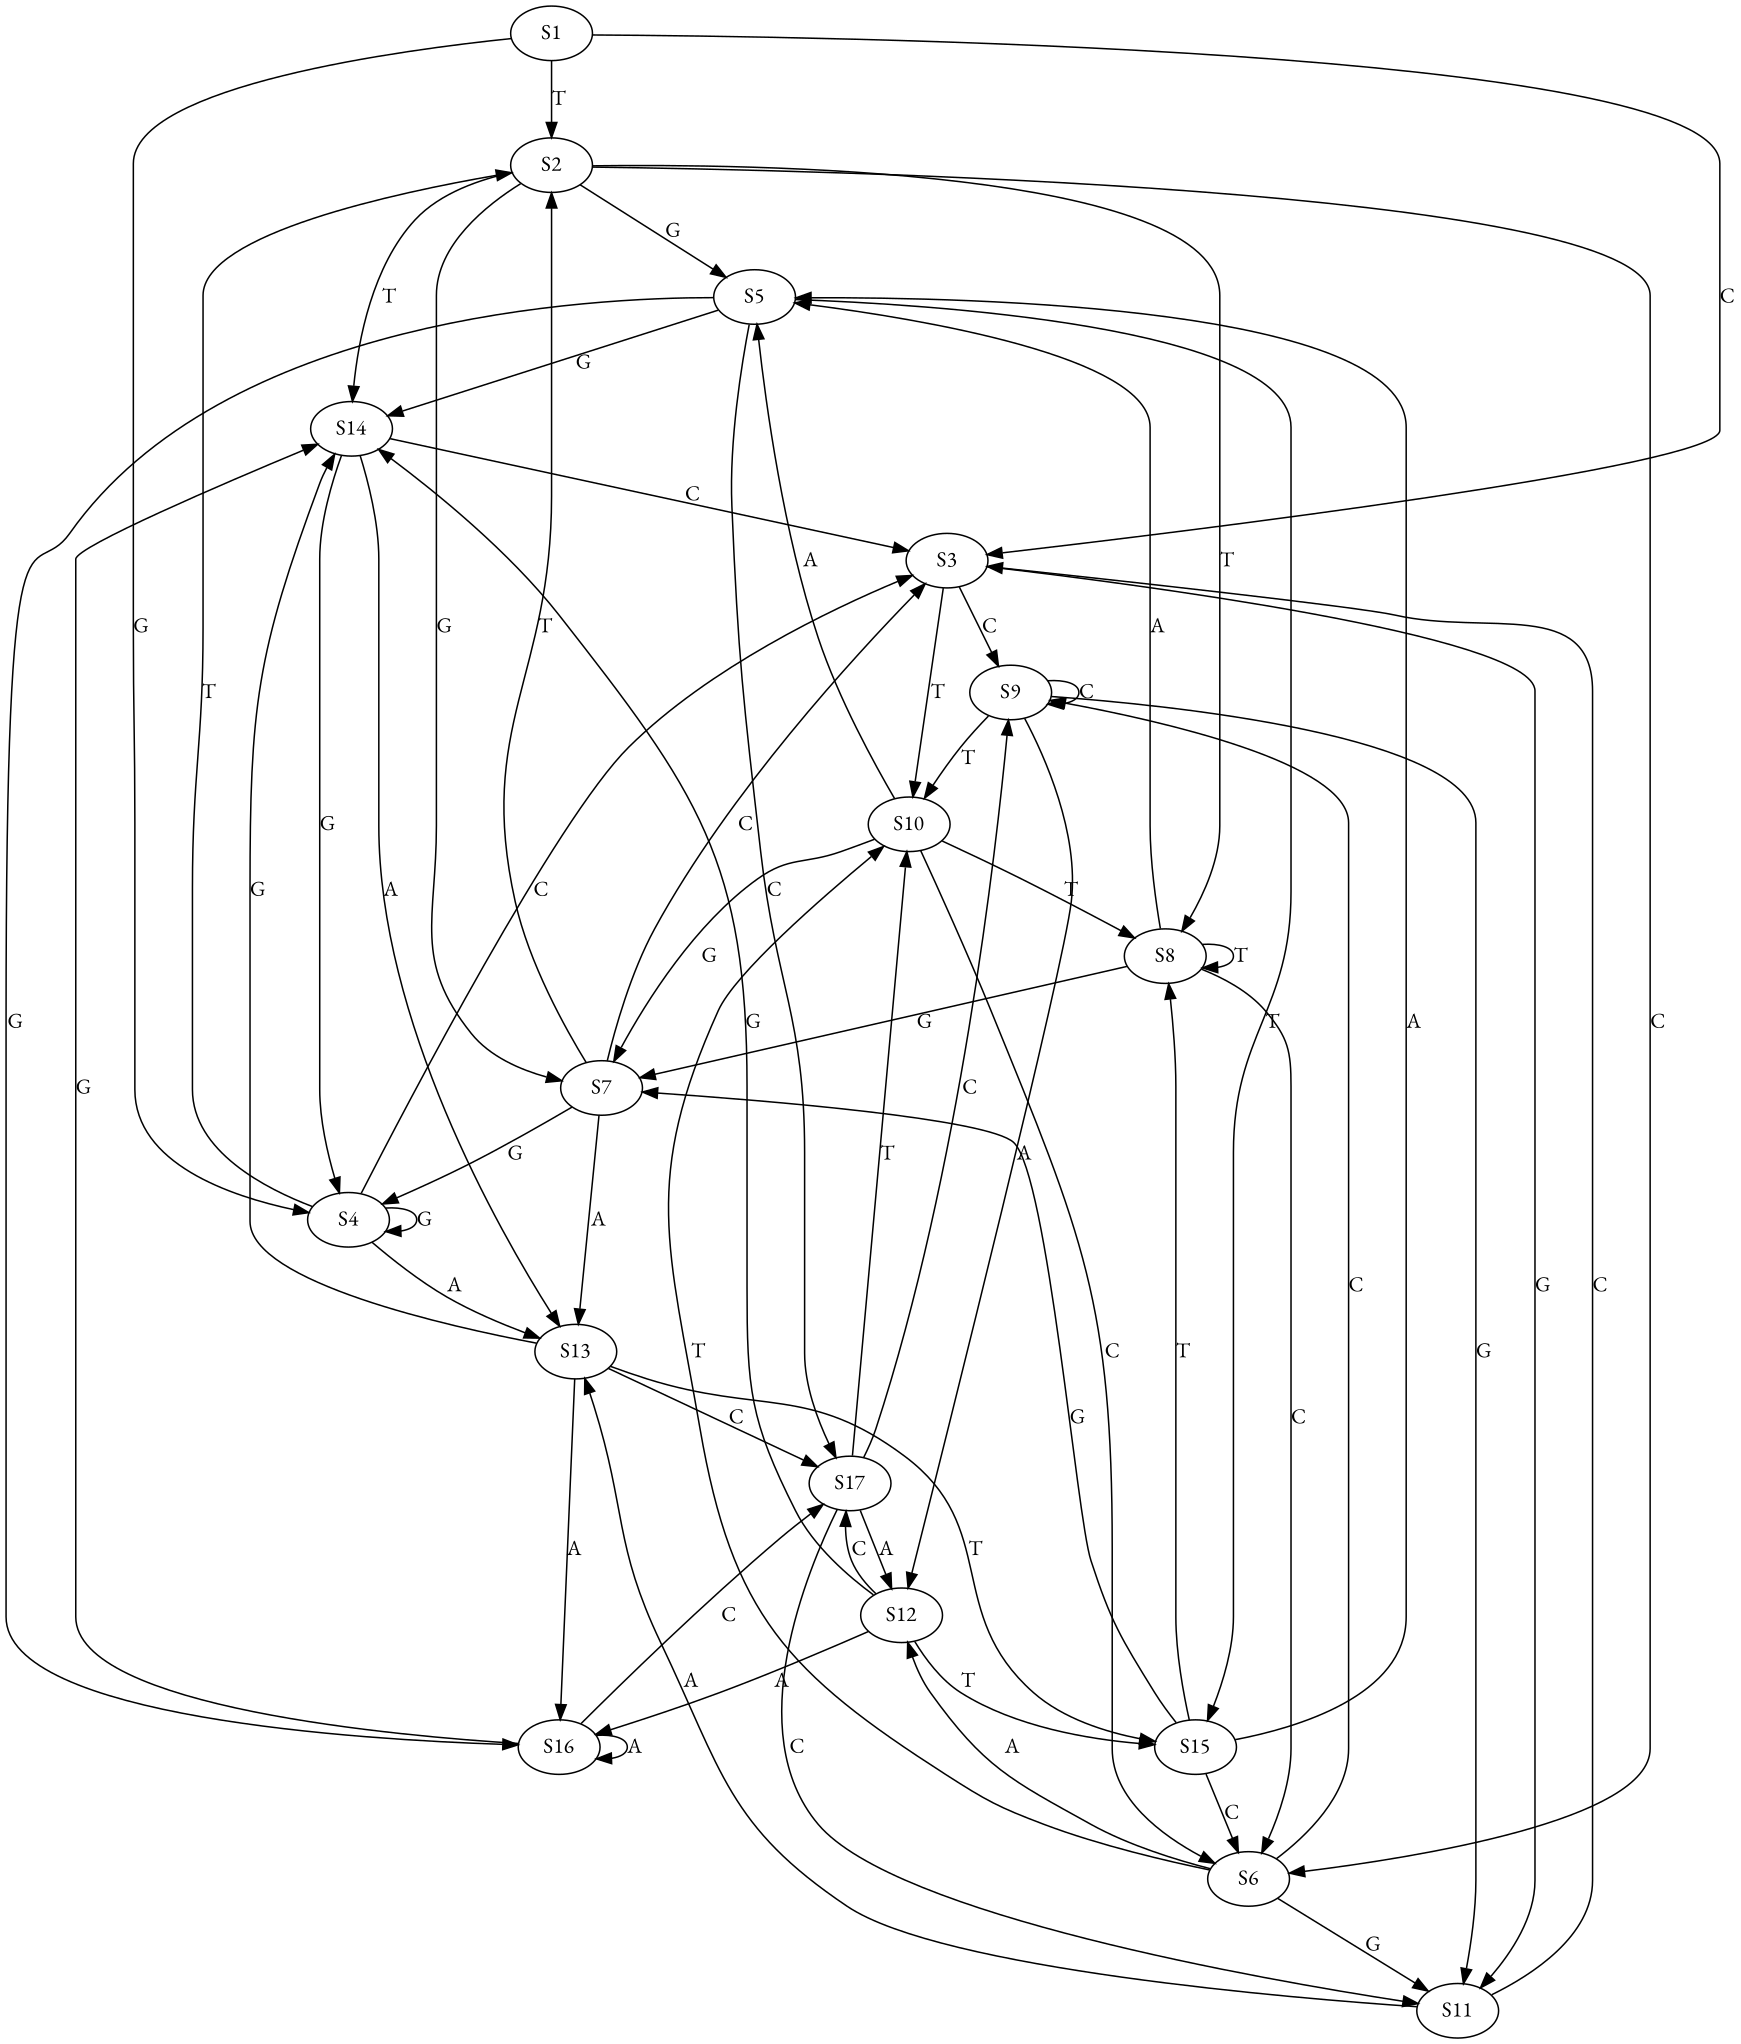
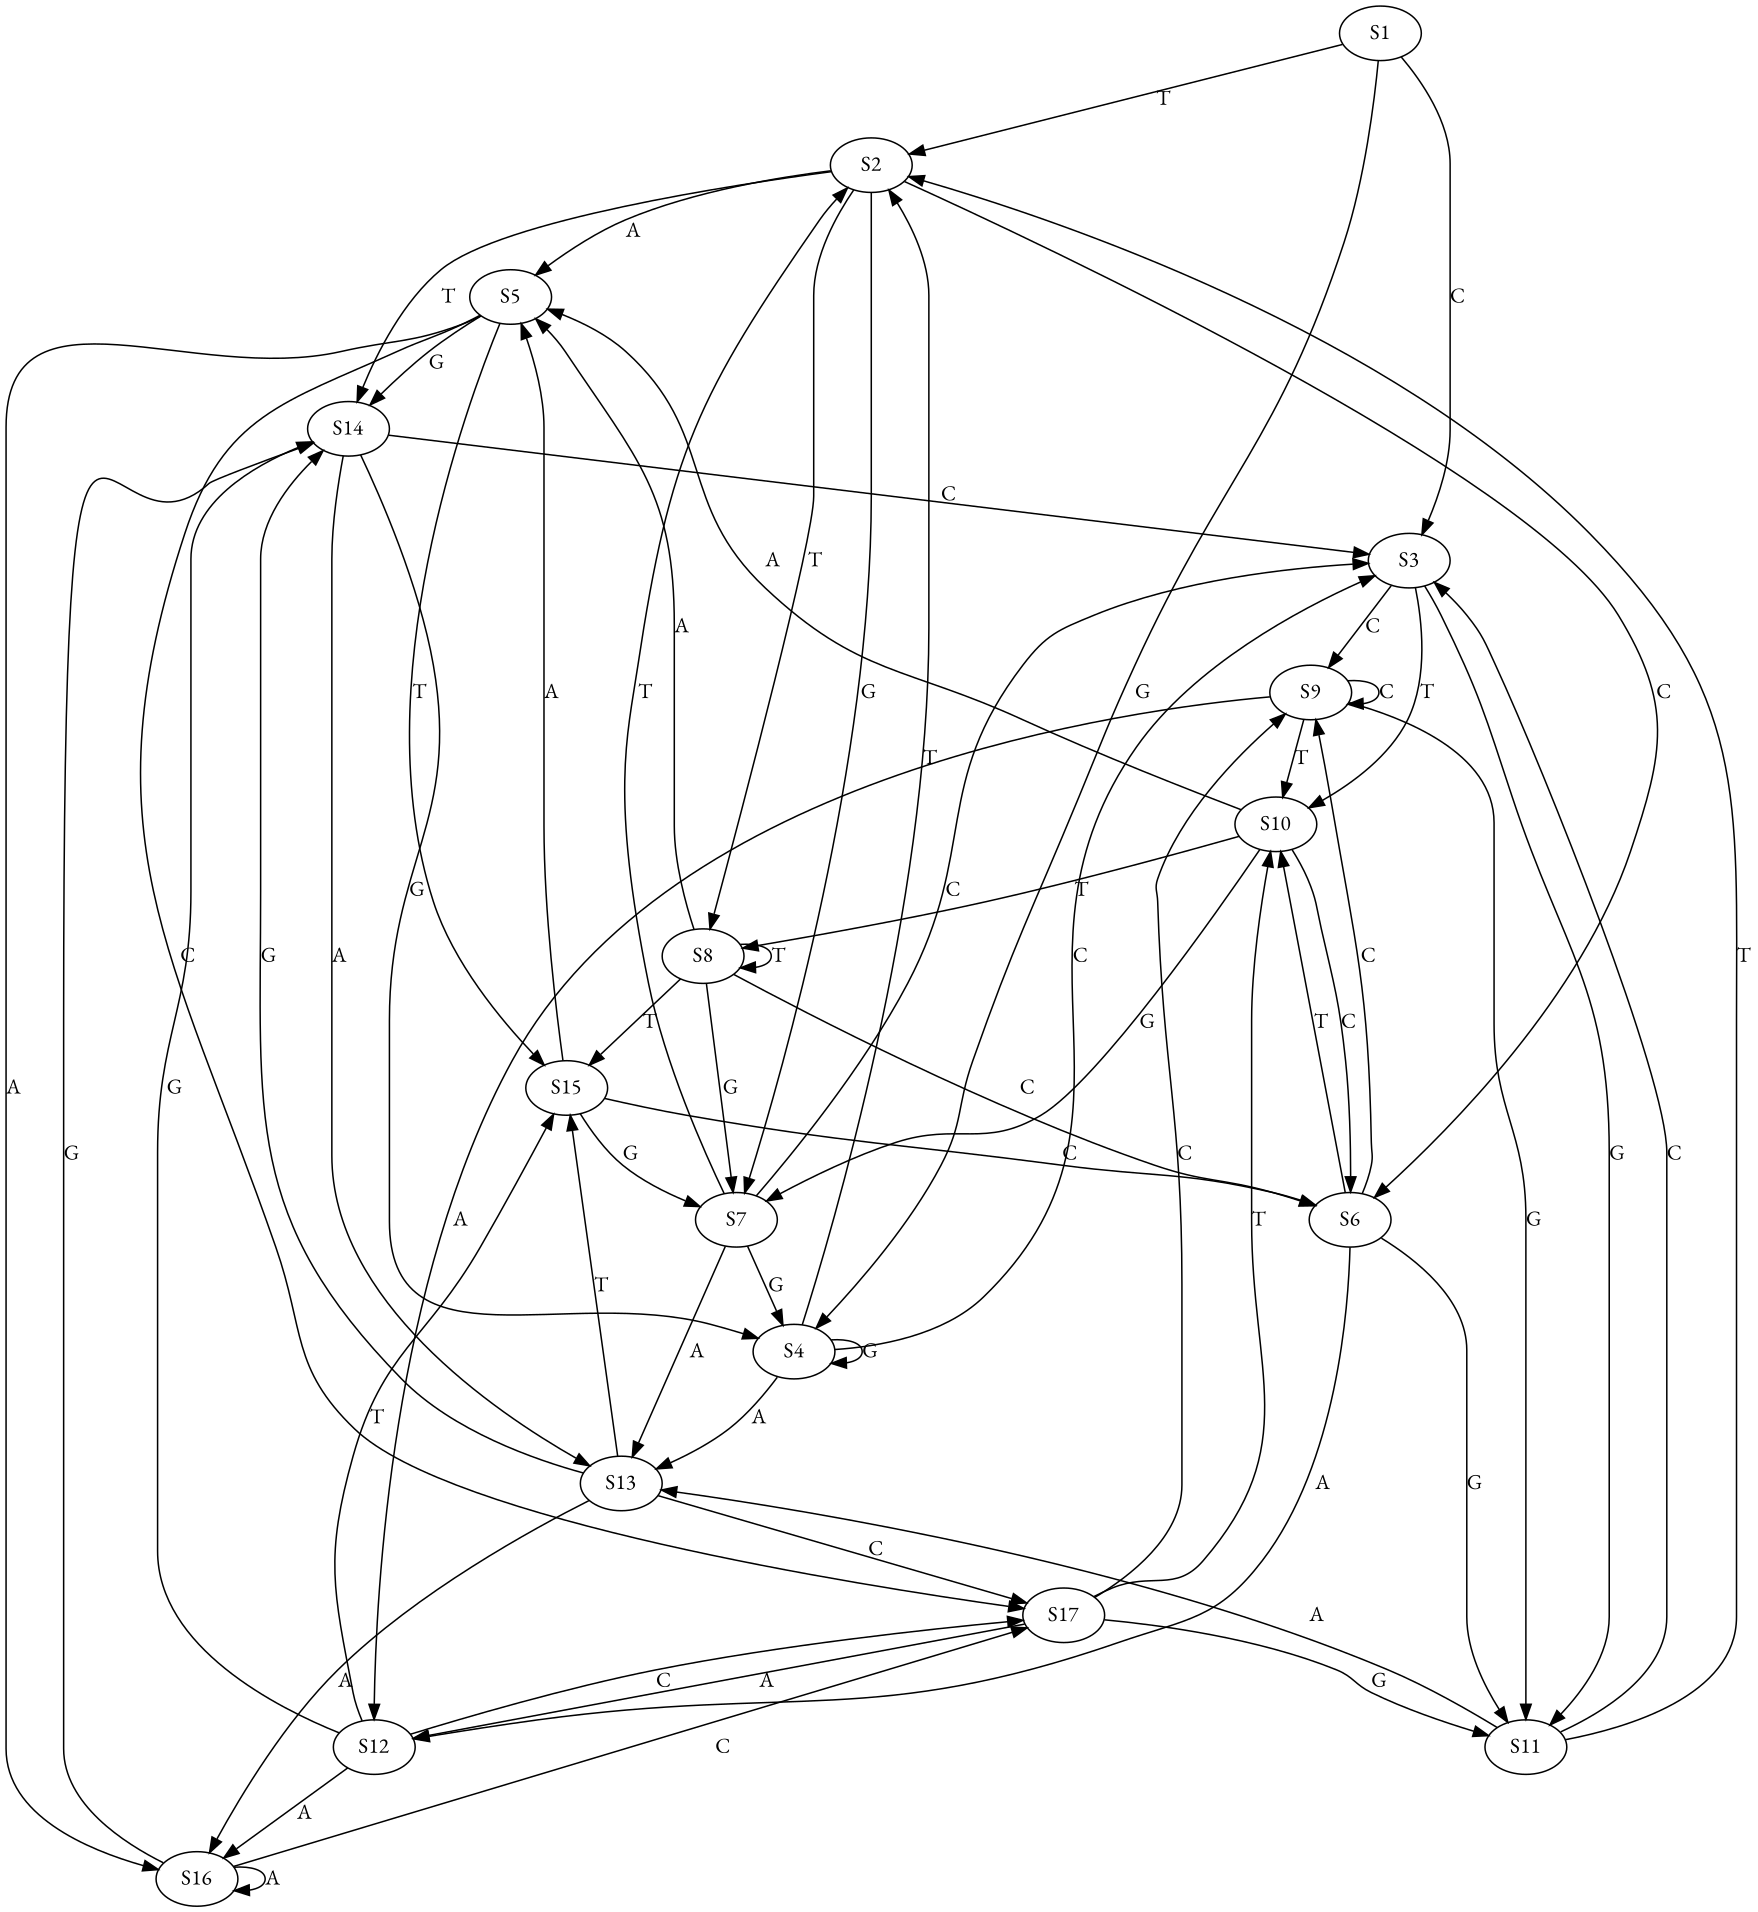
edge "S2" -> "S5": label "G" -> "A"
edge "S11" -> "S2": added, label "T"
edge "S5" -> "S16": label "G" -> "A"
edge "S15" -> "S8": reversed
edge "S17" -> "S11": label "C" -> "G"
